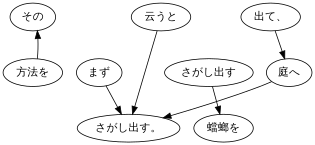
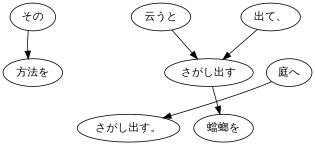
edge "出て、" -> "庭へ": now "出て、" -> "さがし出す"
edge "方法を" -> "その": reversed
edge "云うと" -> "さがし出す。": now "云うと" -> "さがし出す"
node "まず": removed
